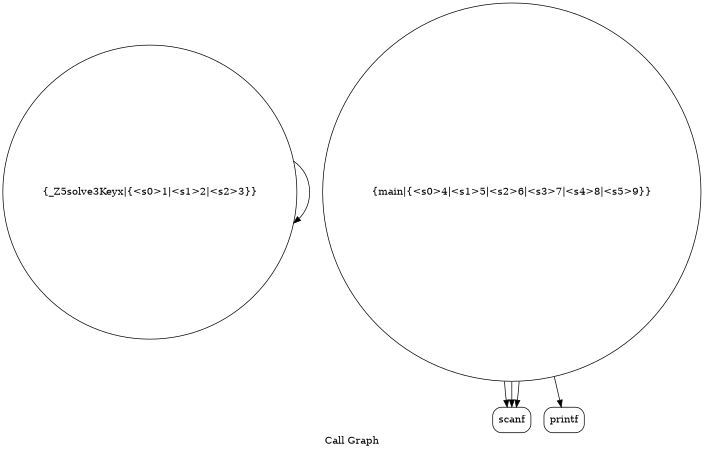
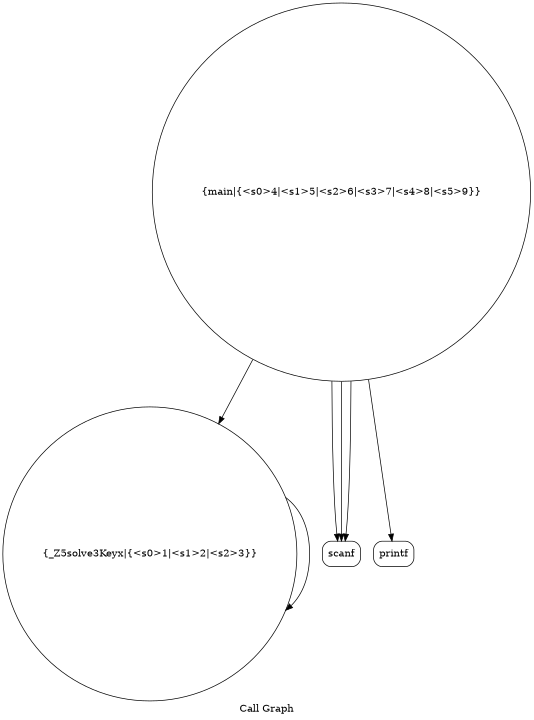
edge "{main|{<s0>4|<s1>5|<s2>6|<s3>7|<s4>8|<s5>9}}" -> "{_Z5solve3Keyx|{<s0>1|<s1>2|<s2>3}}": added
